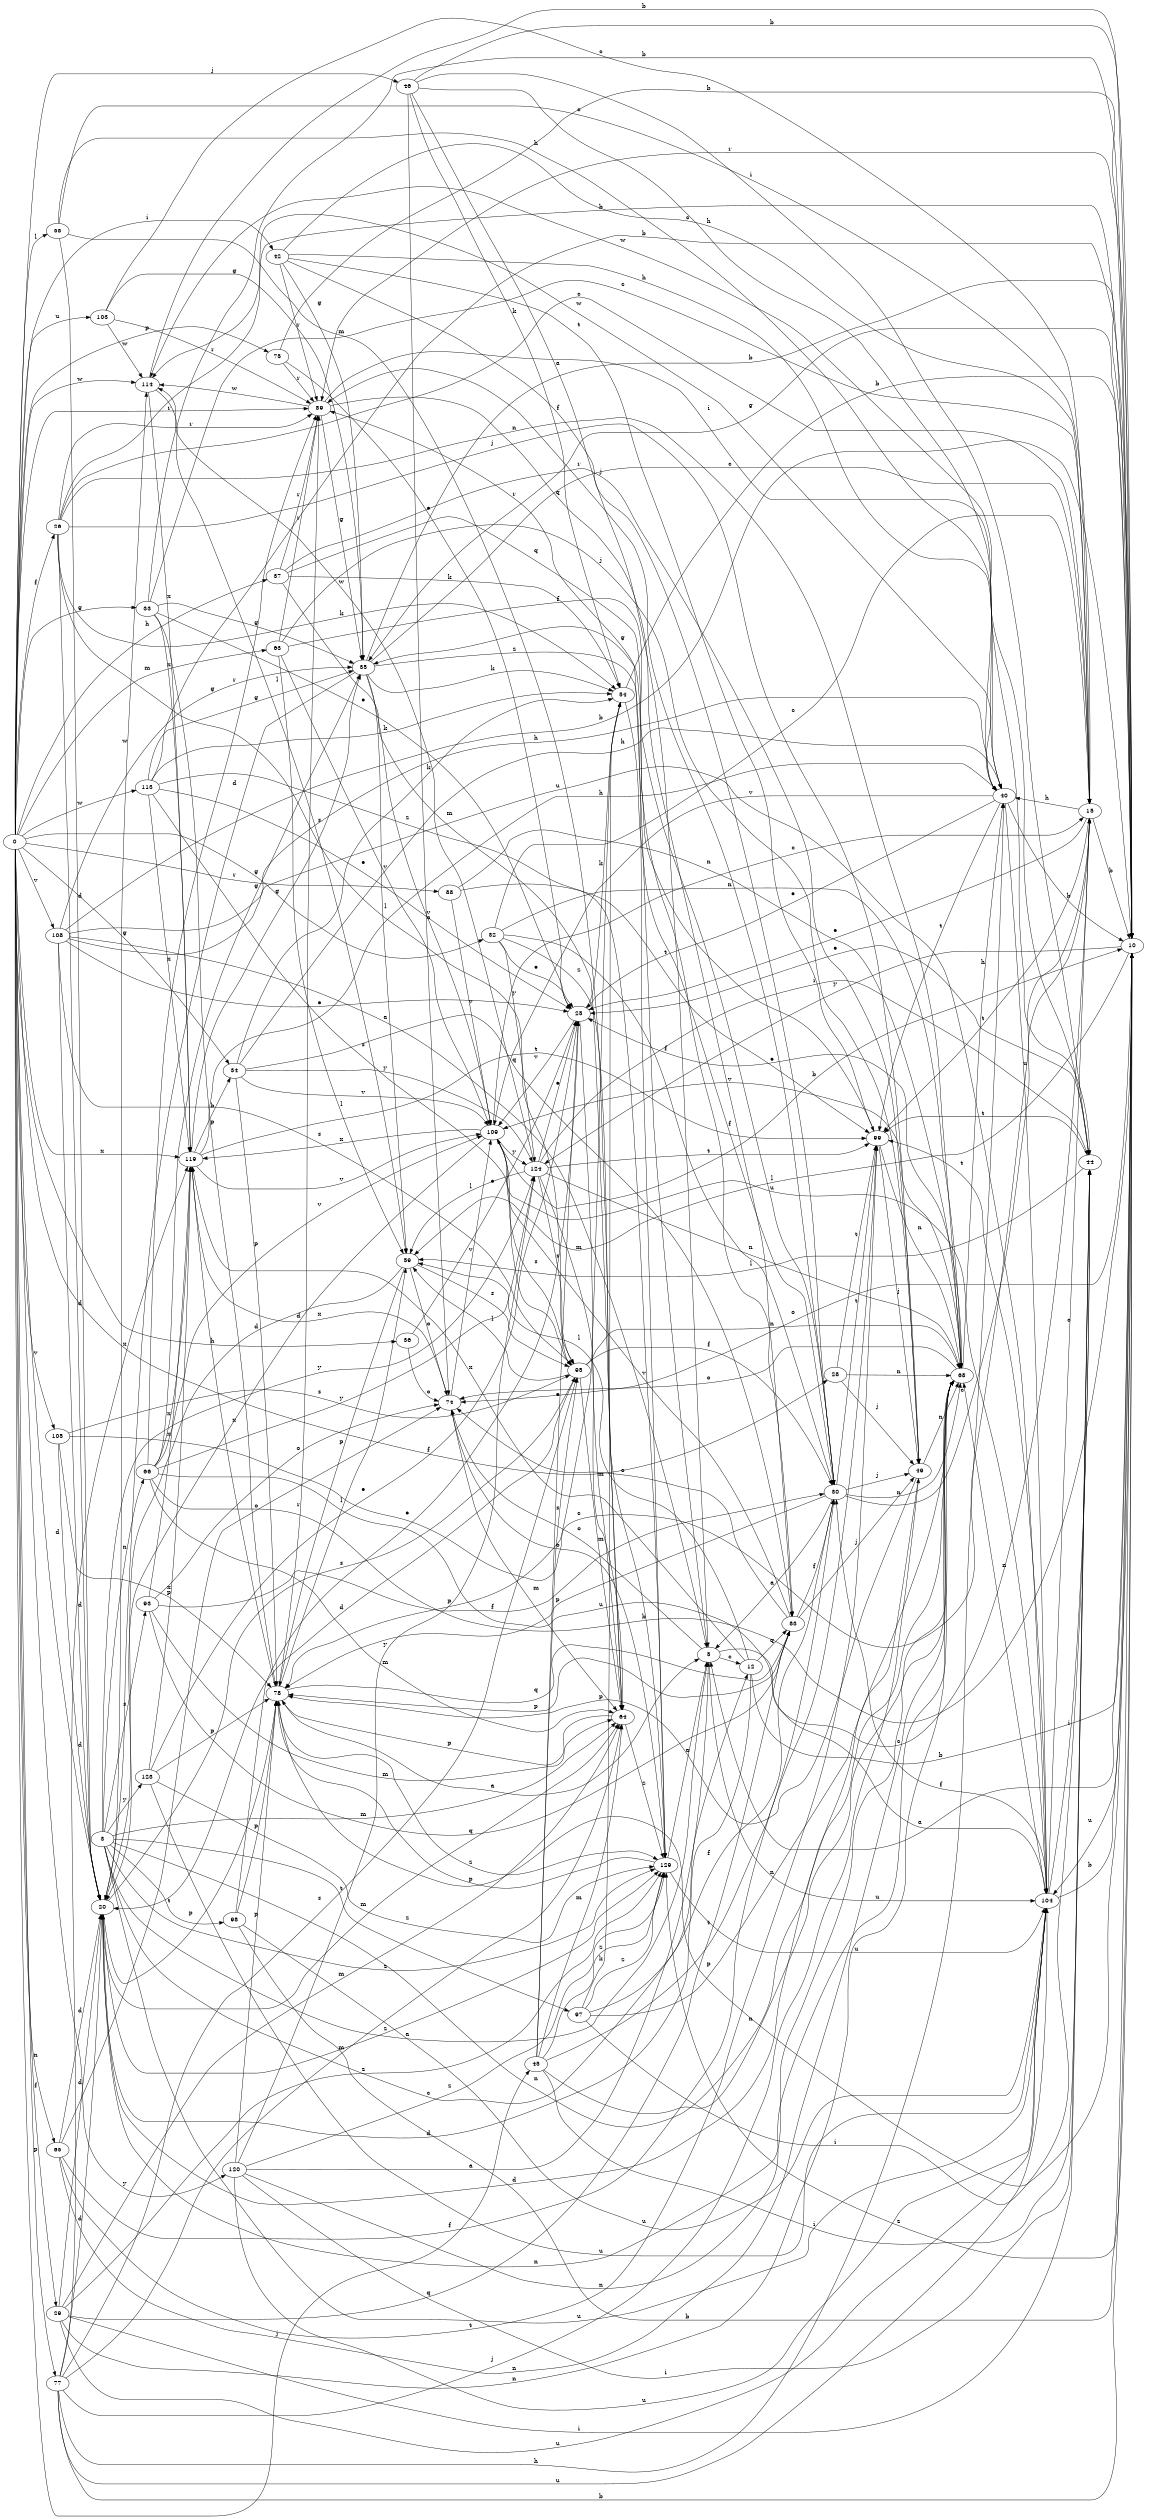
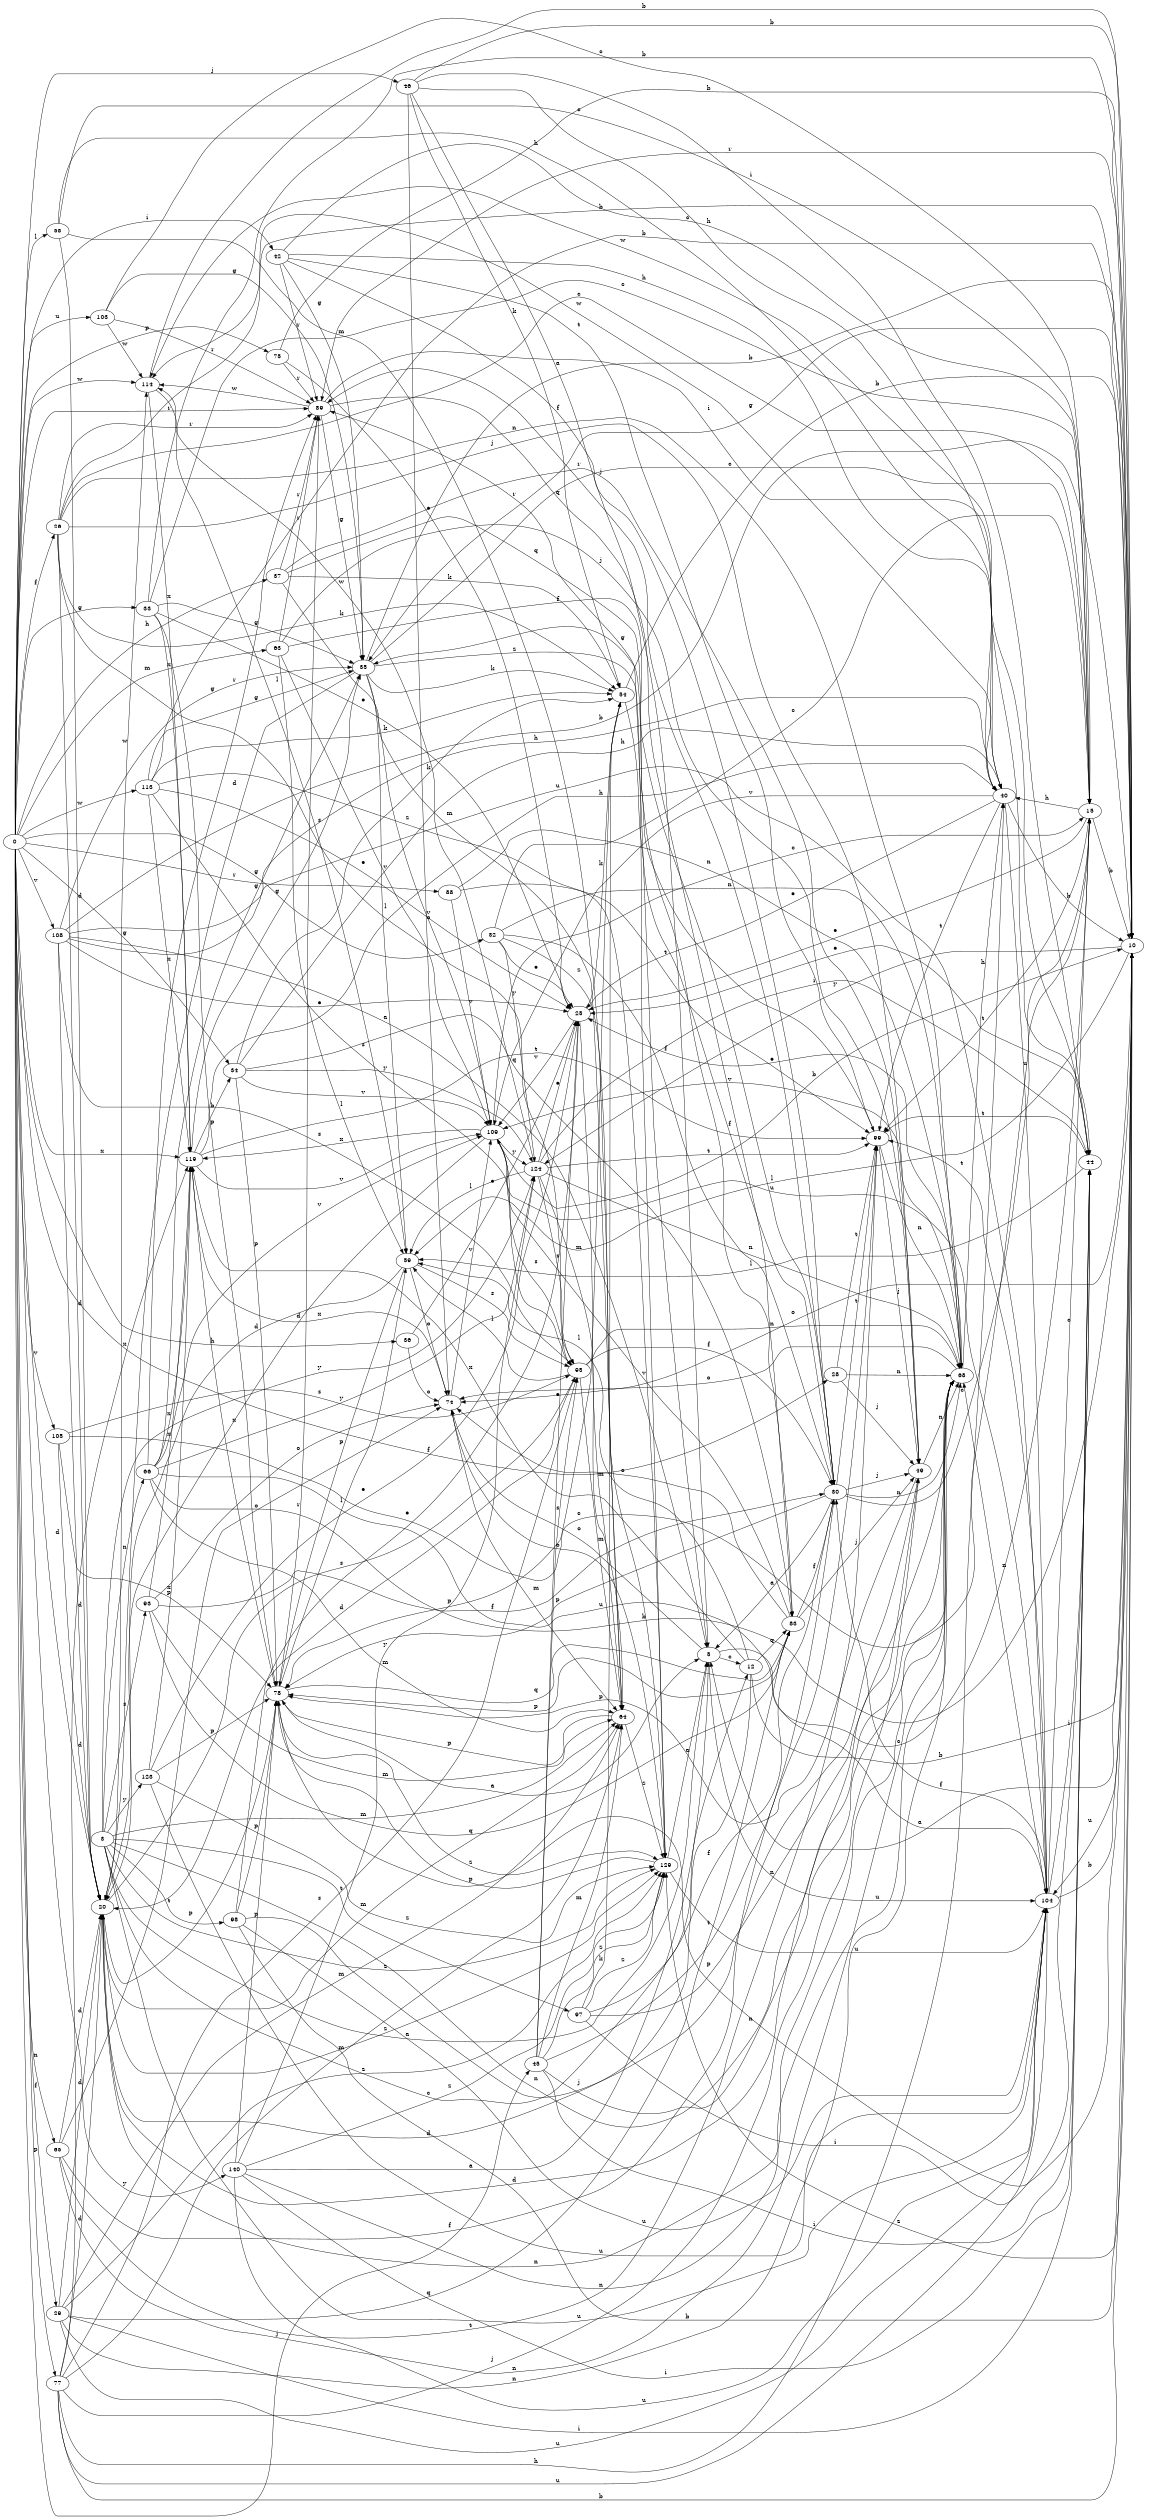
edge "98" -> "49": added, label "j"
node "120": label "120" -> "140"
